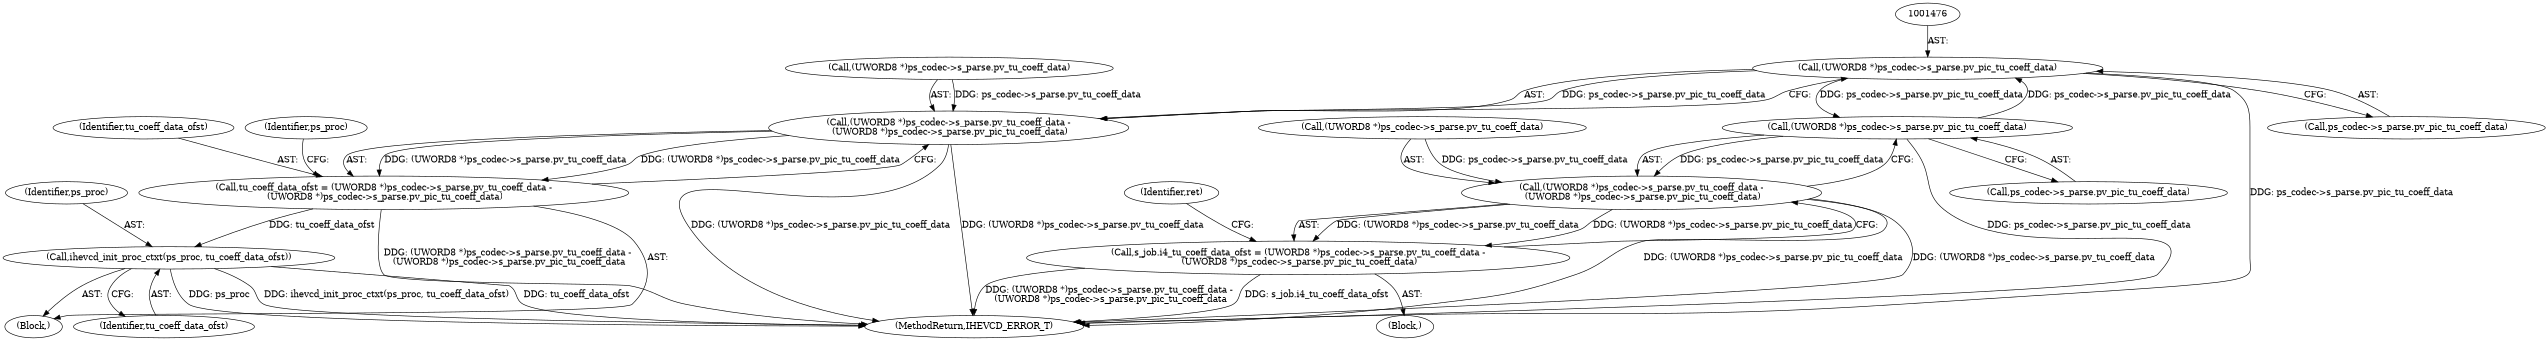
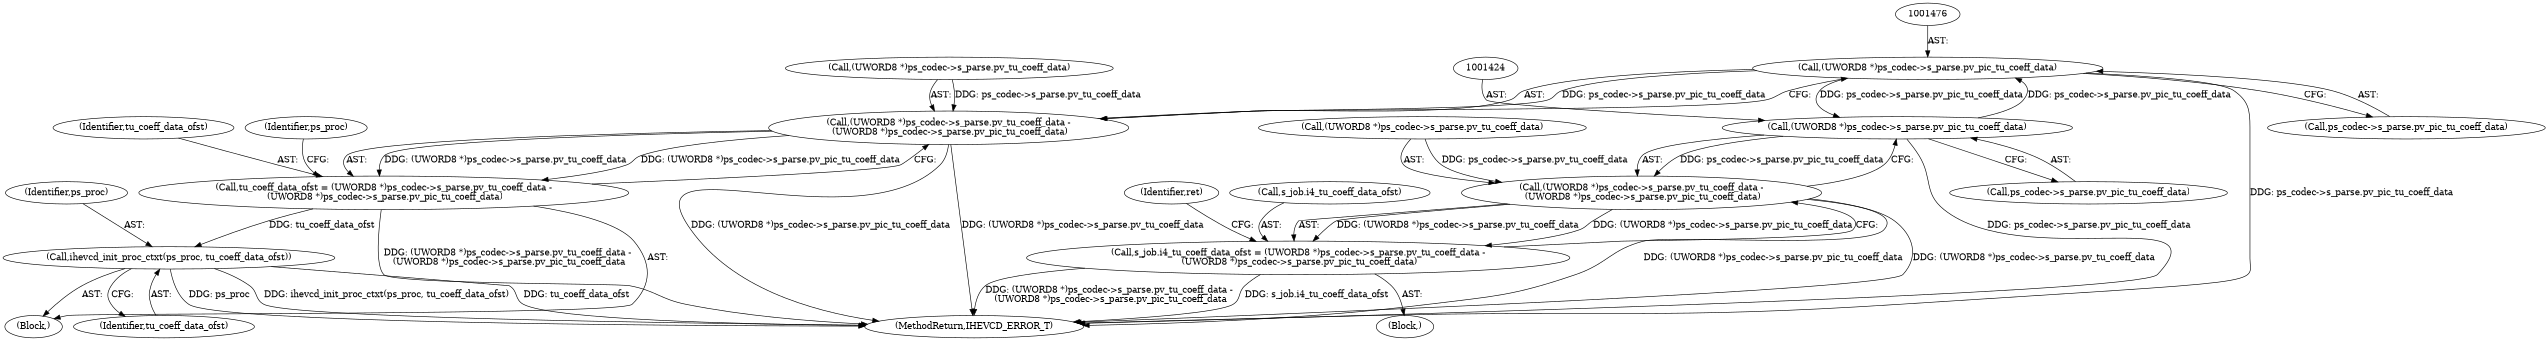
node "1001424": added
node "(Call,s_job.i4_tu_coeff_data_ofst)": added
